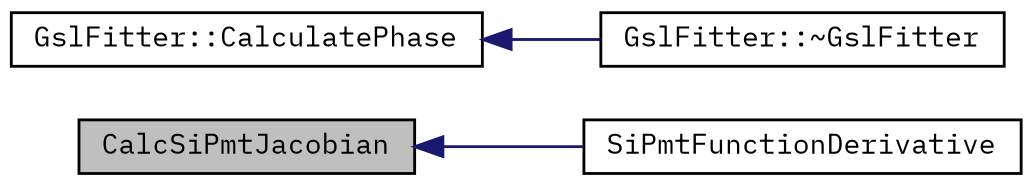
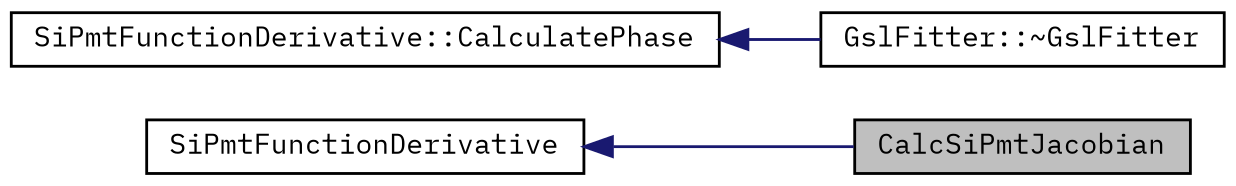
node "GslFitter::CalculatePhase": label "GslFitter::CalculatePhase" -> "SiPmtFunctionDerivative::CalculatePhase"
edge "SiPmtFunctionDerivative" -> "CalcSiPmtJacobian": reversed
